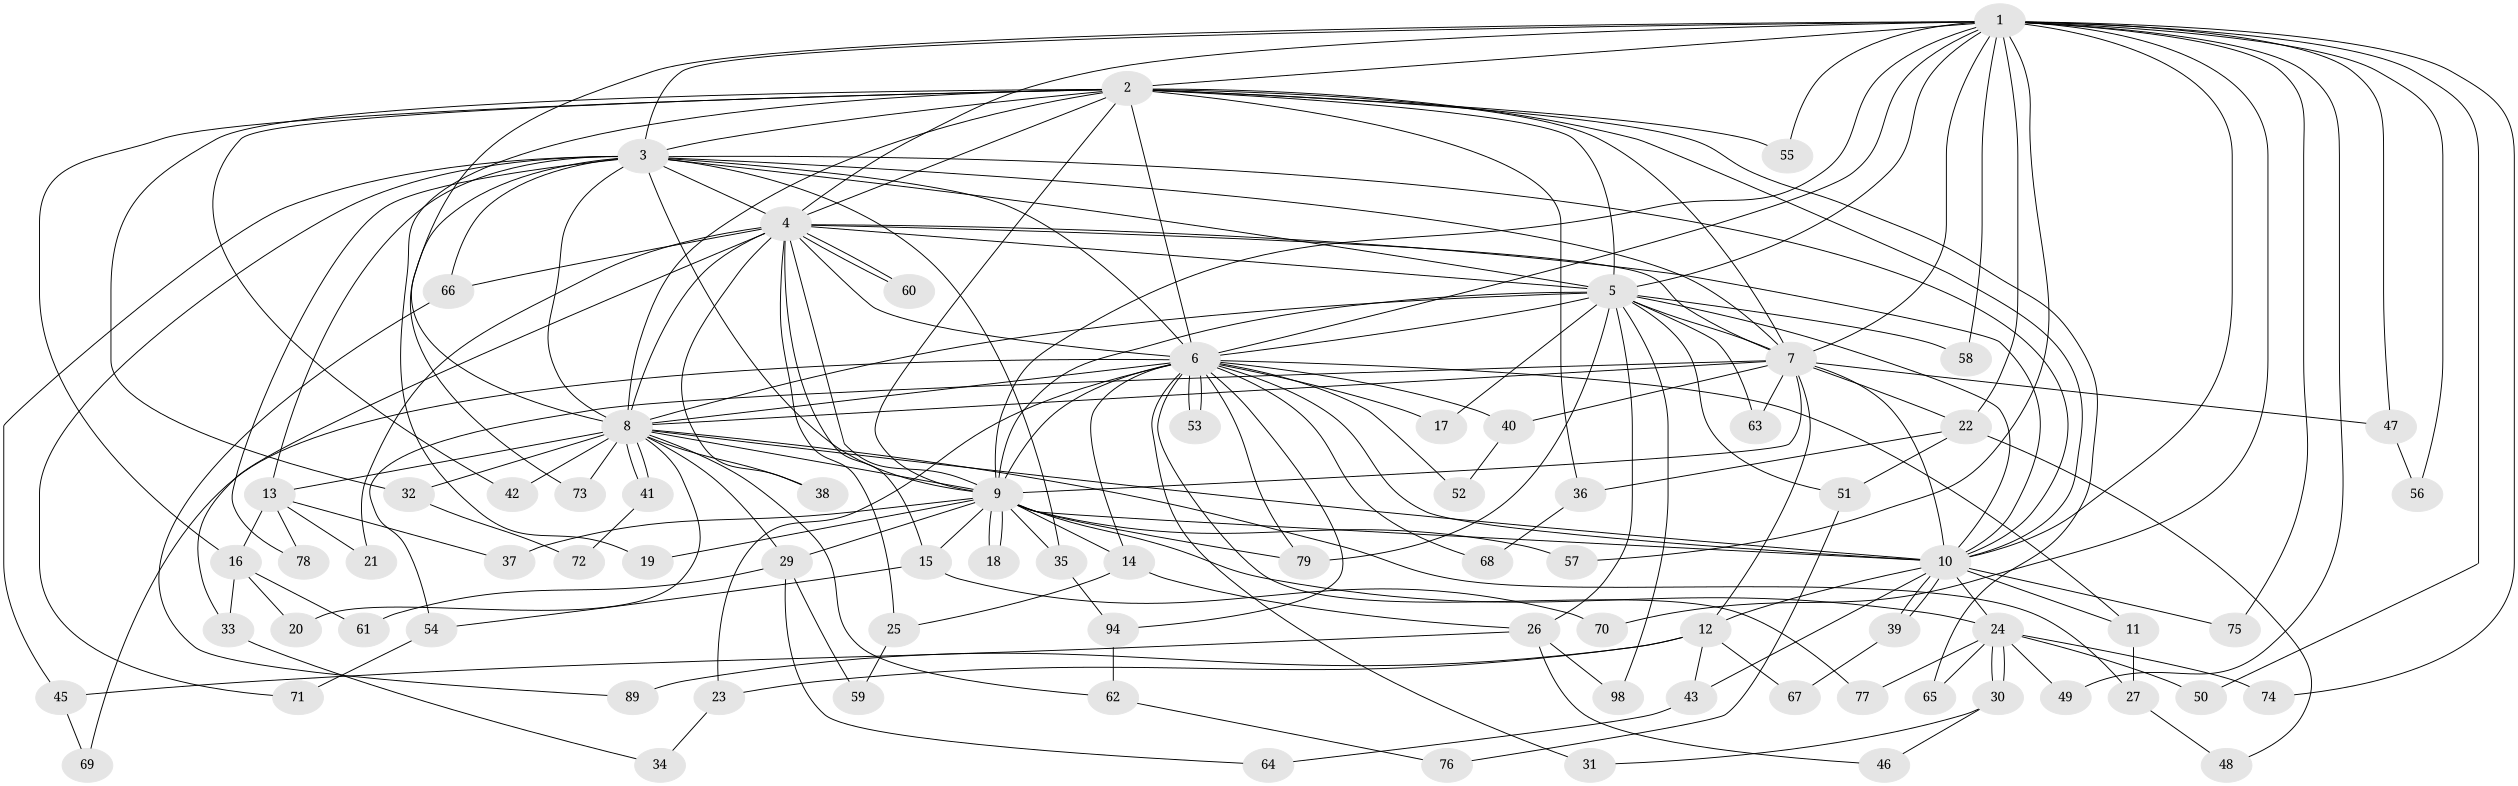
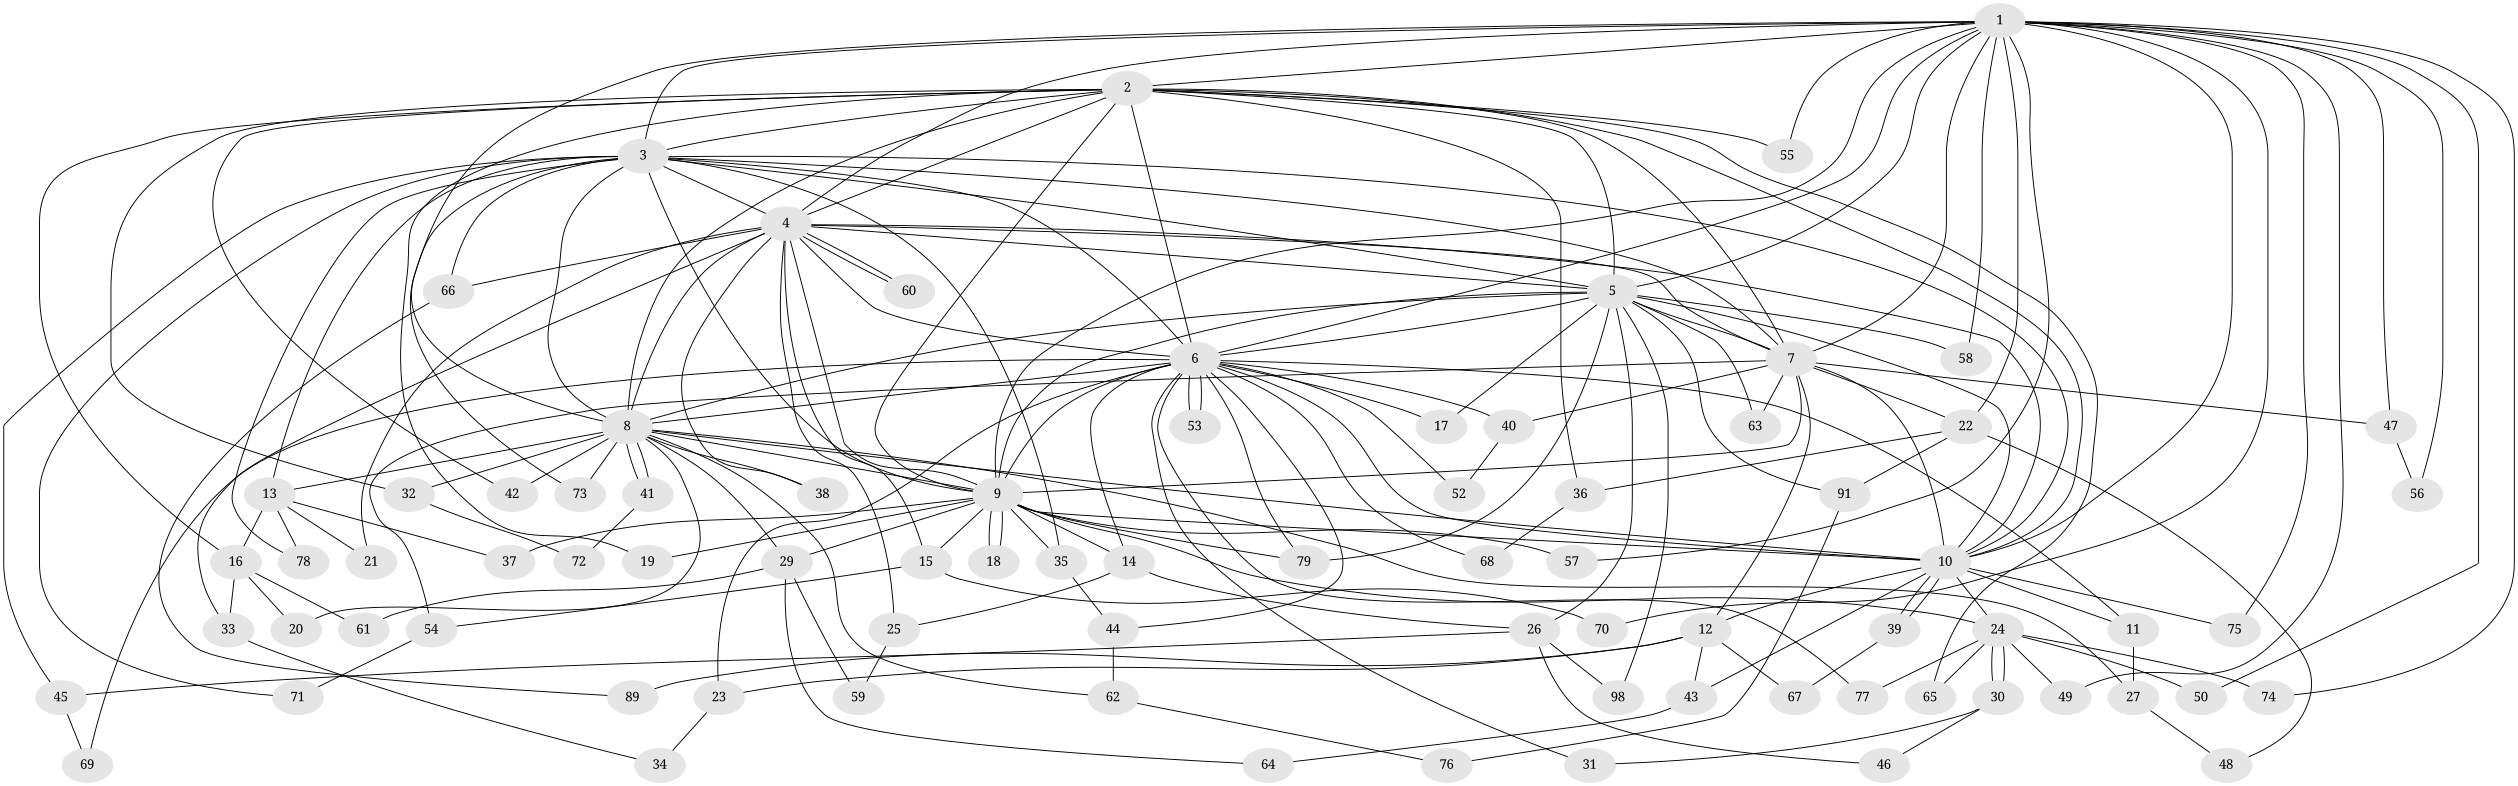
edge "7" -- "8": removed
node "51": label "51" -> "91"
node "94": label "94" -> "44"
